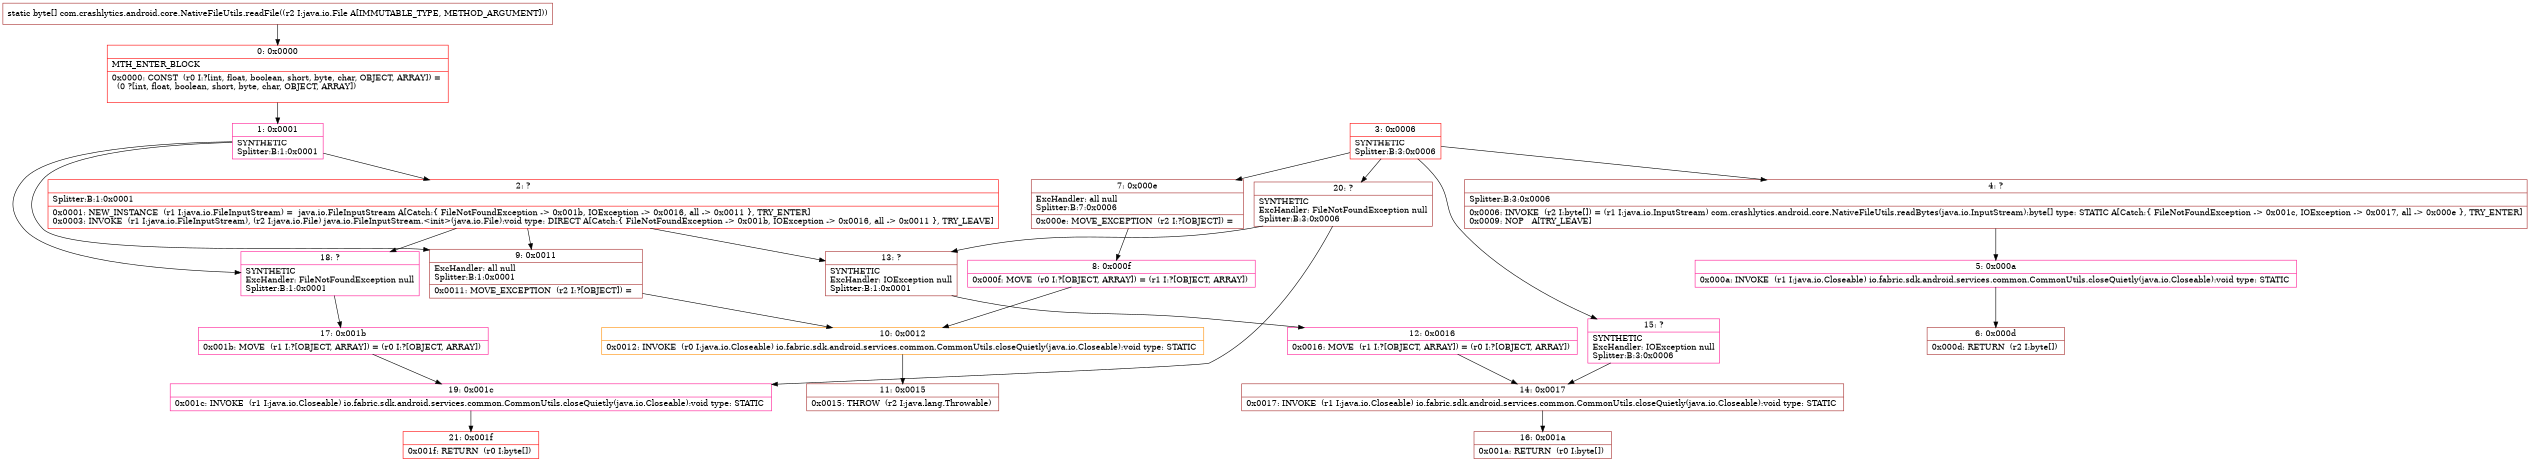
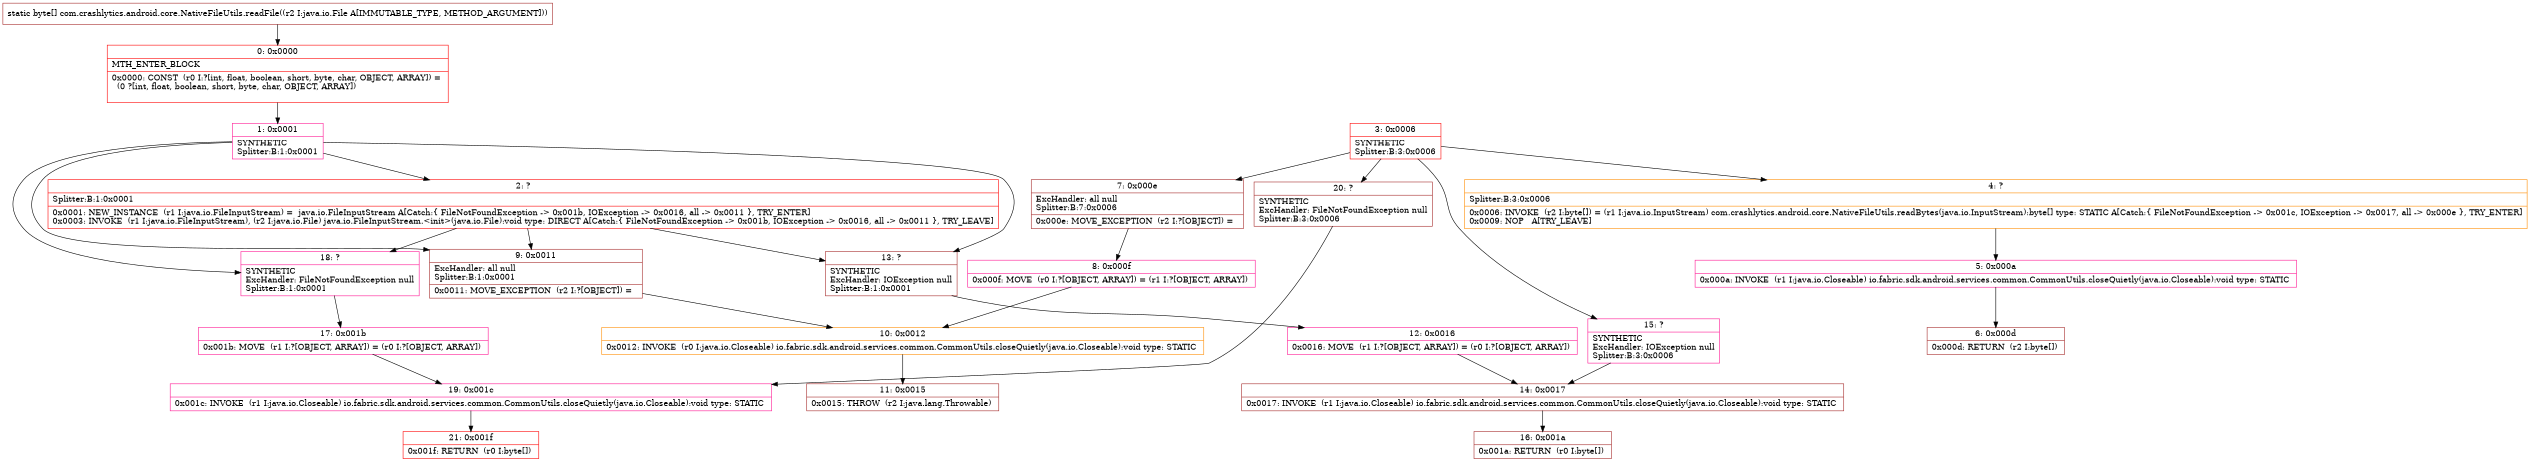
node "4: ?": color brown -> darkorange
edge "20: ?" -> "13: ?": now "1: 0x0001" -> "13: ?"
